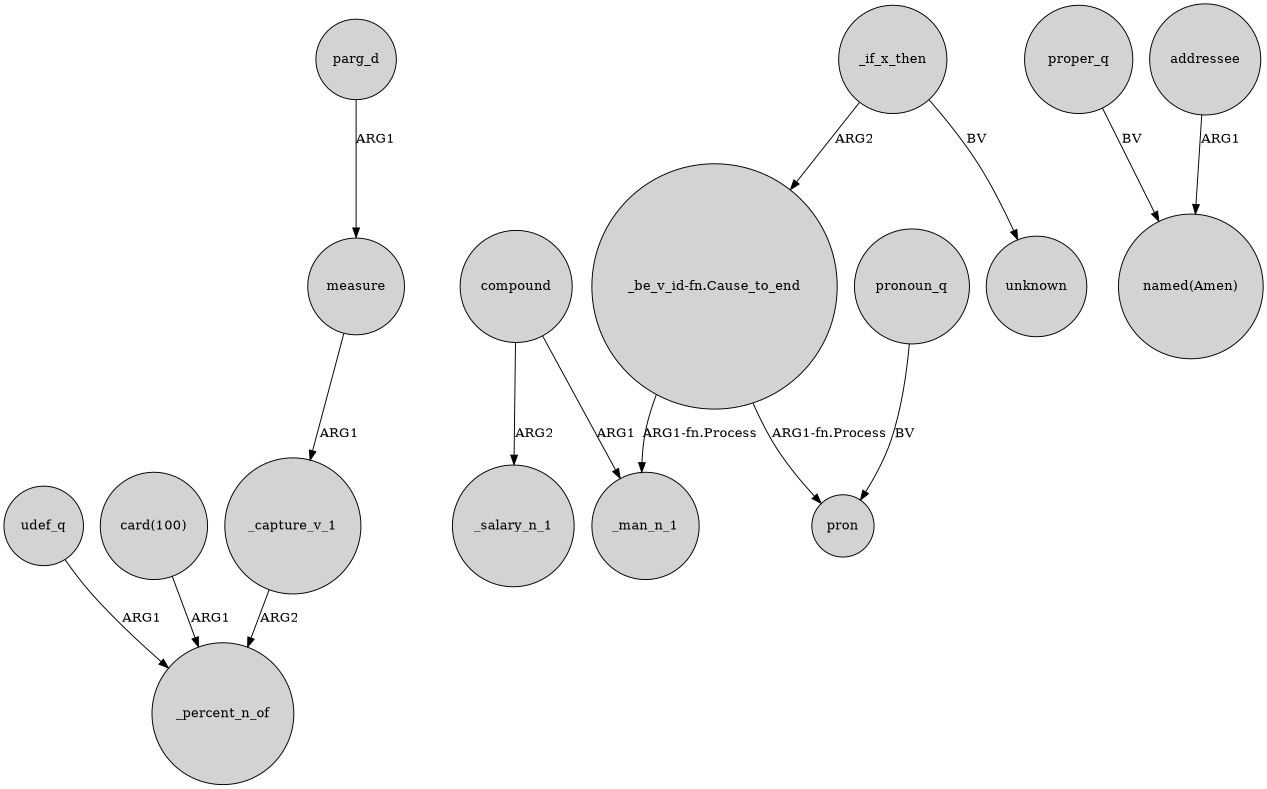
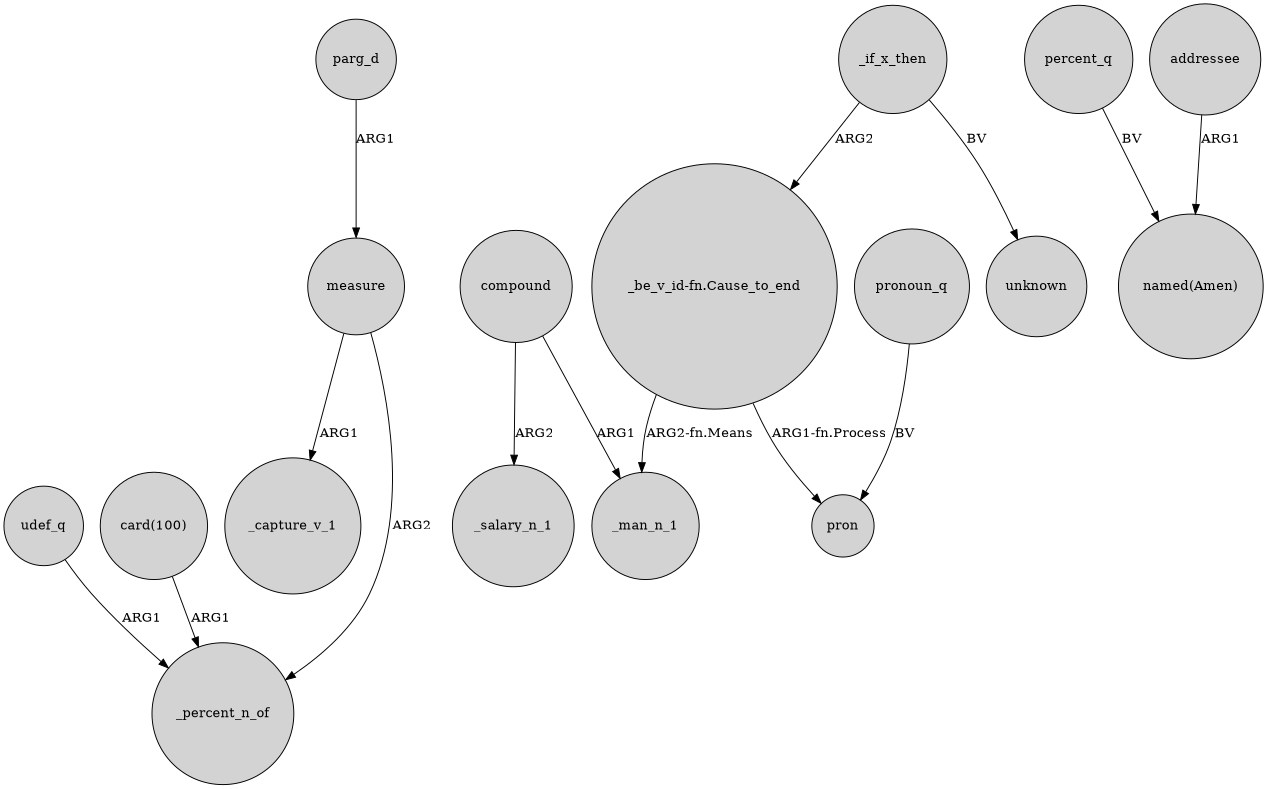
node "proper_q": label "proper_q" -> "percent_q"
edge "_be_v_id-fn.Cause_to_end" -> "_man_n_1": label "ARG1-fn.Process" -> "ARG2-fn.Means"
edge "_capture_v_1" -> "_percent_n_of": now "measure" -> "_percent_n_of"
